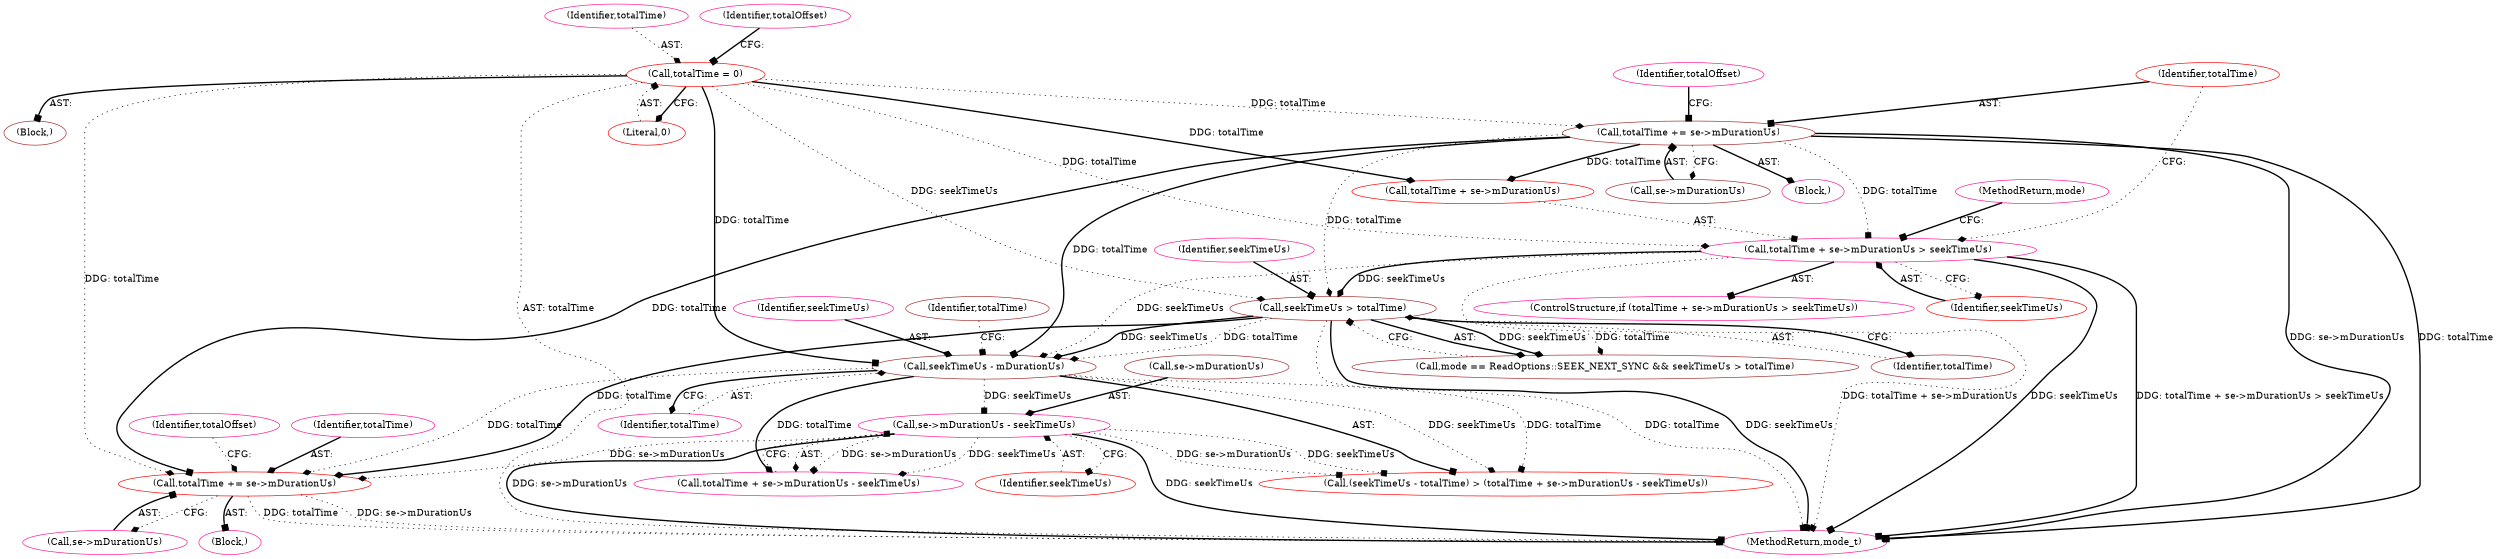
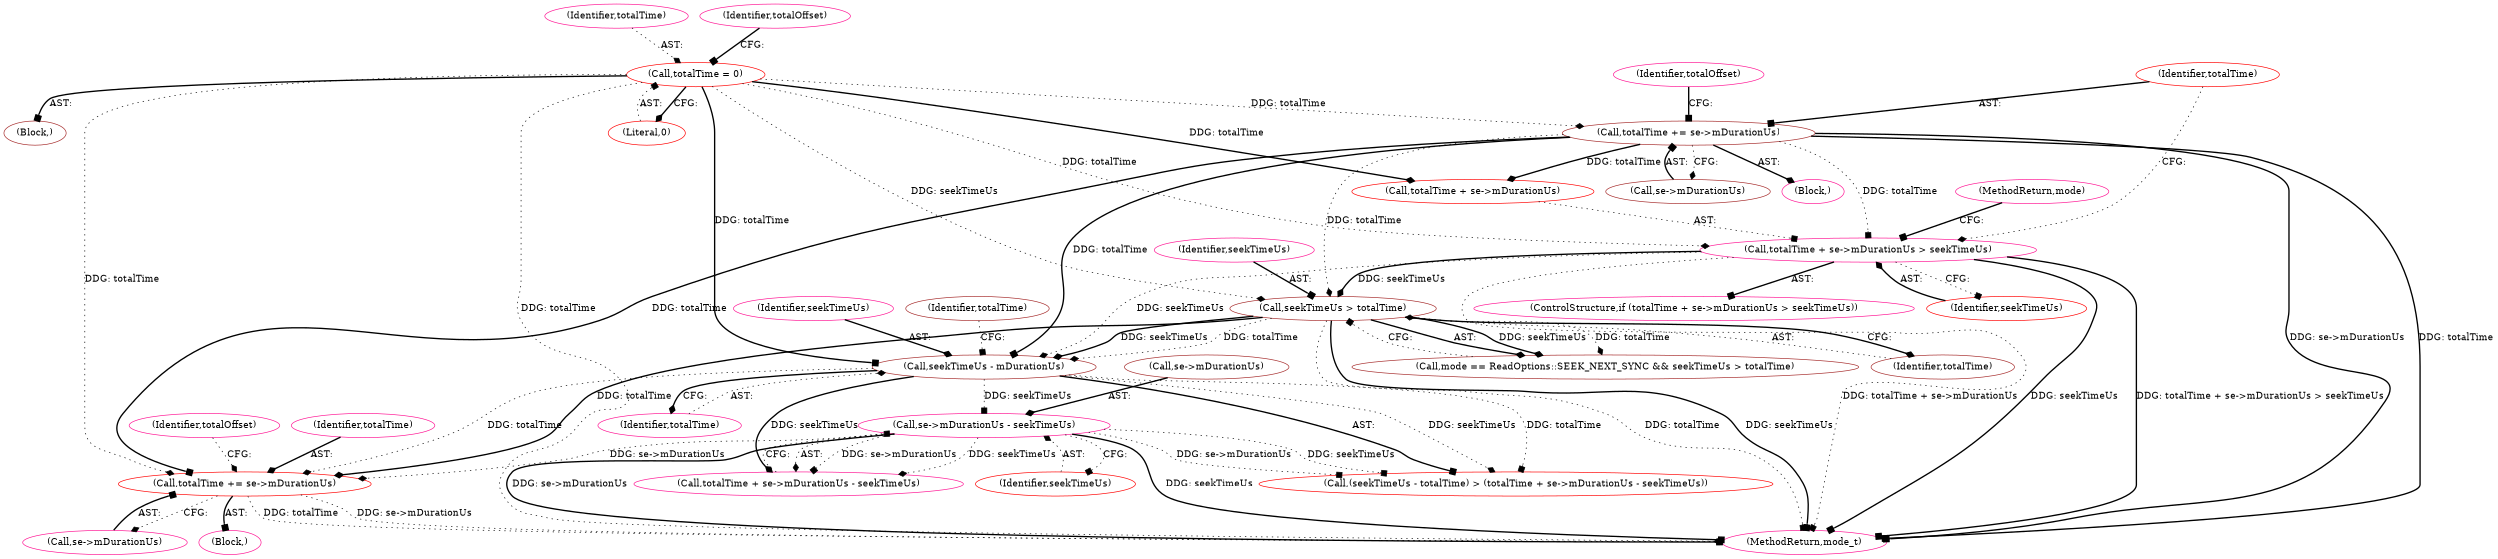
edge "(Call,totalTime = 0)" -> "(MethodReturn,mode_t)": label "AST: totalTime" -> "DDG: totalTime"
edge "(Call,seekTimeUs - mDurationUs)" -> "(Call,totalTime + se->mDurationUs - seekTimeUs)": label "DDG: totalTime" -> "DDG: seekTimeUs"
